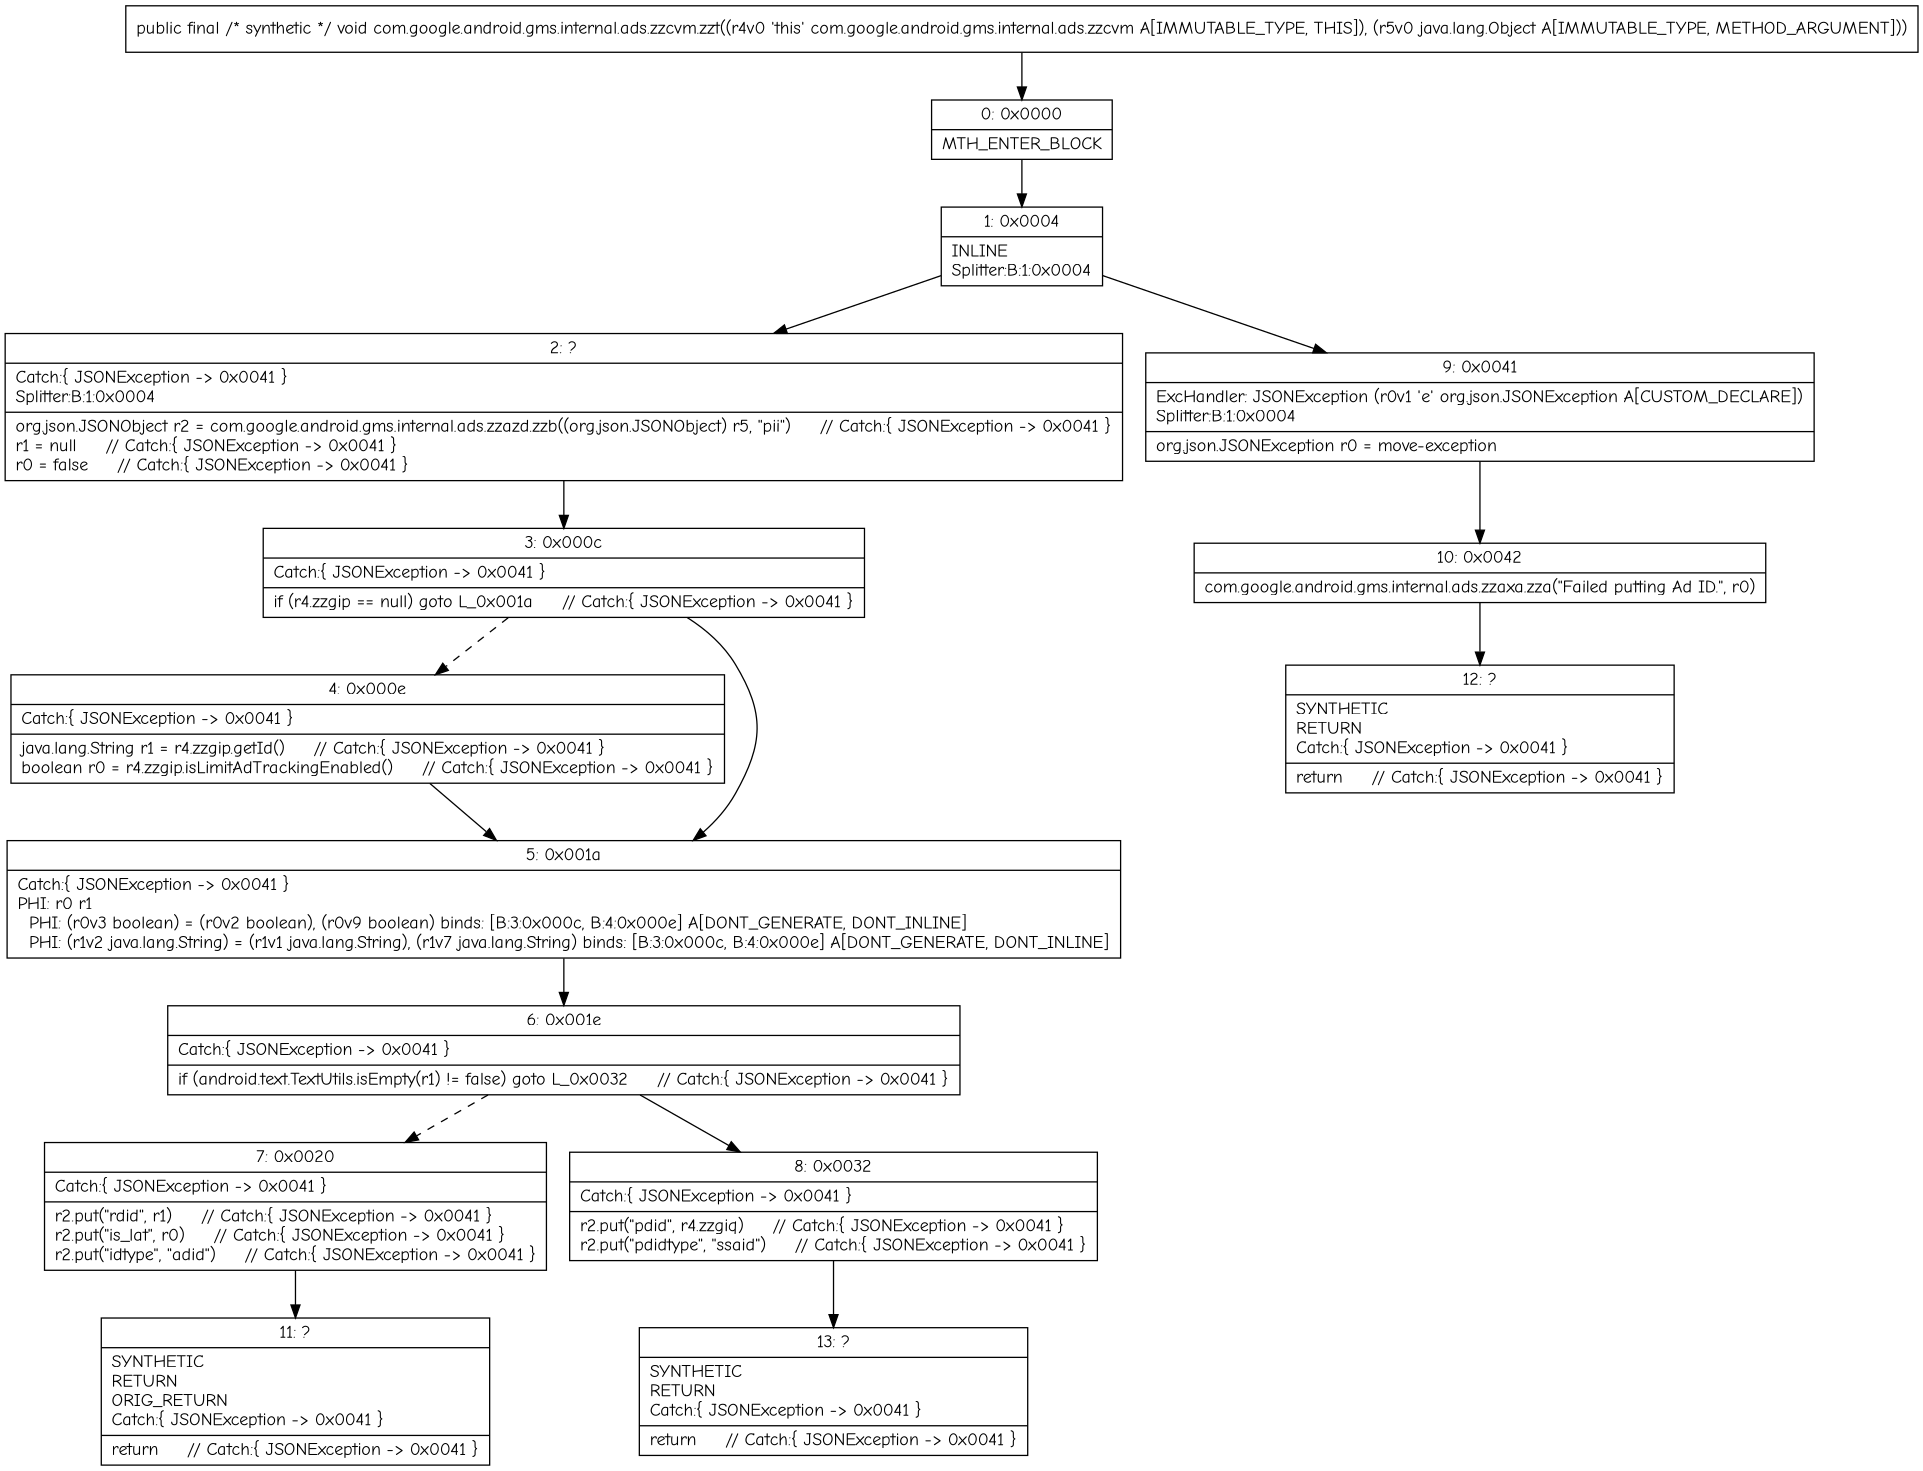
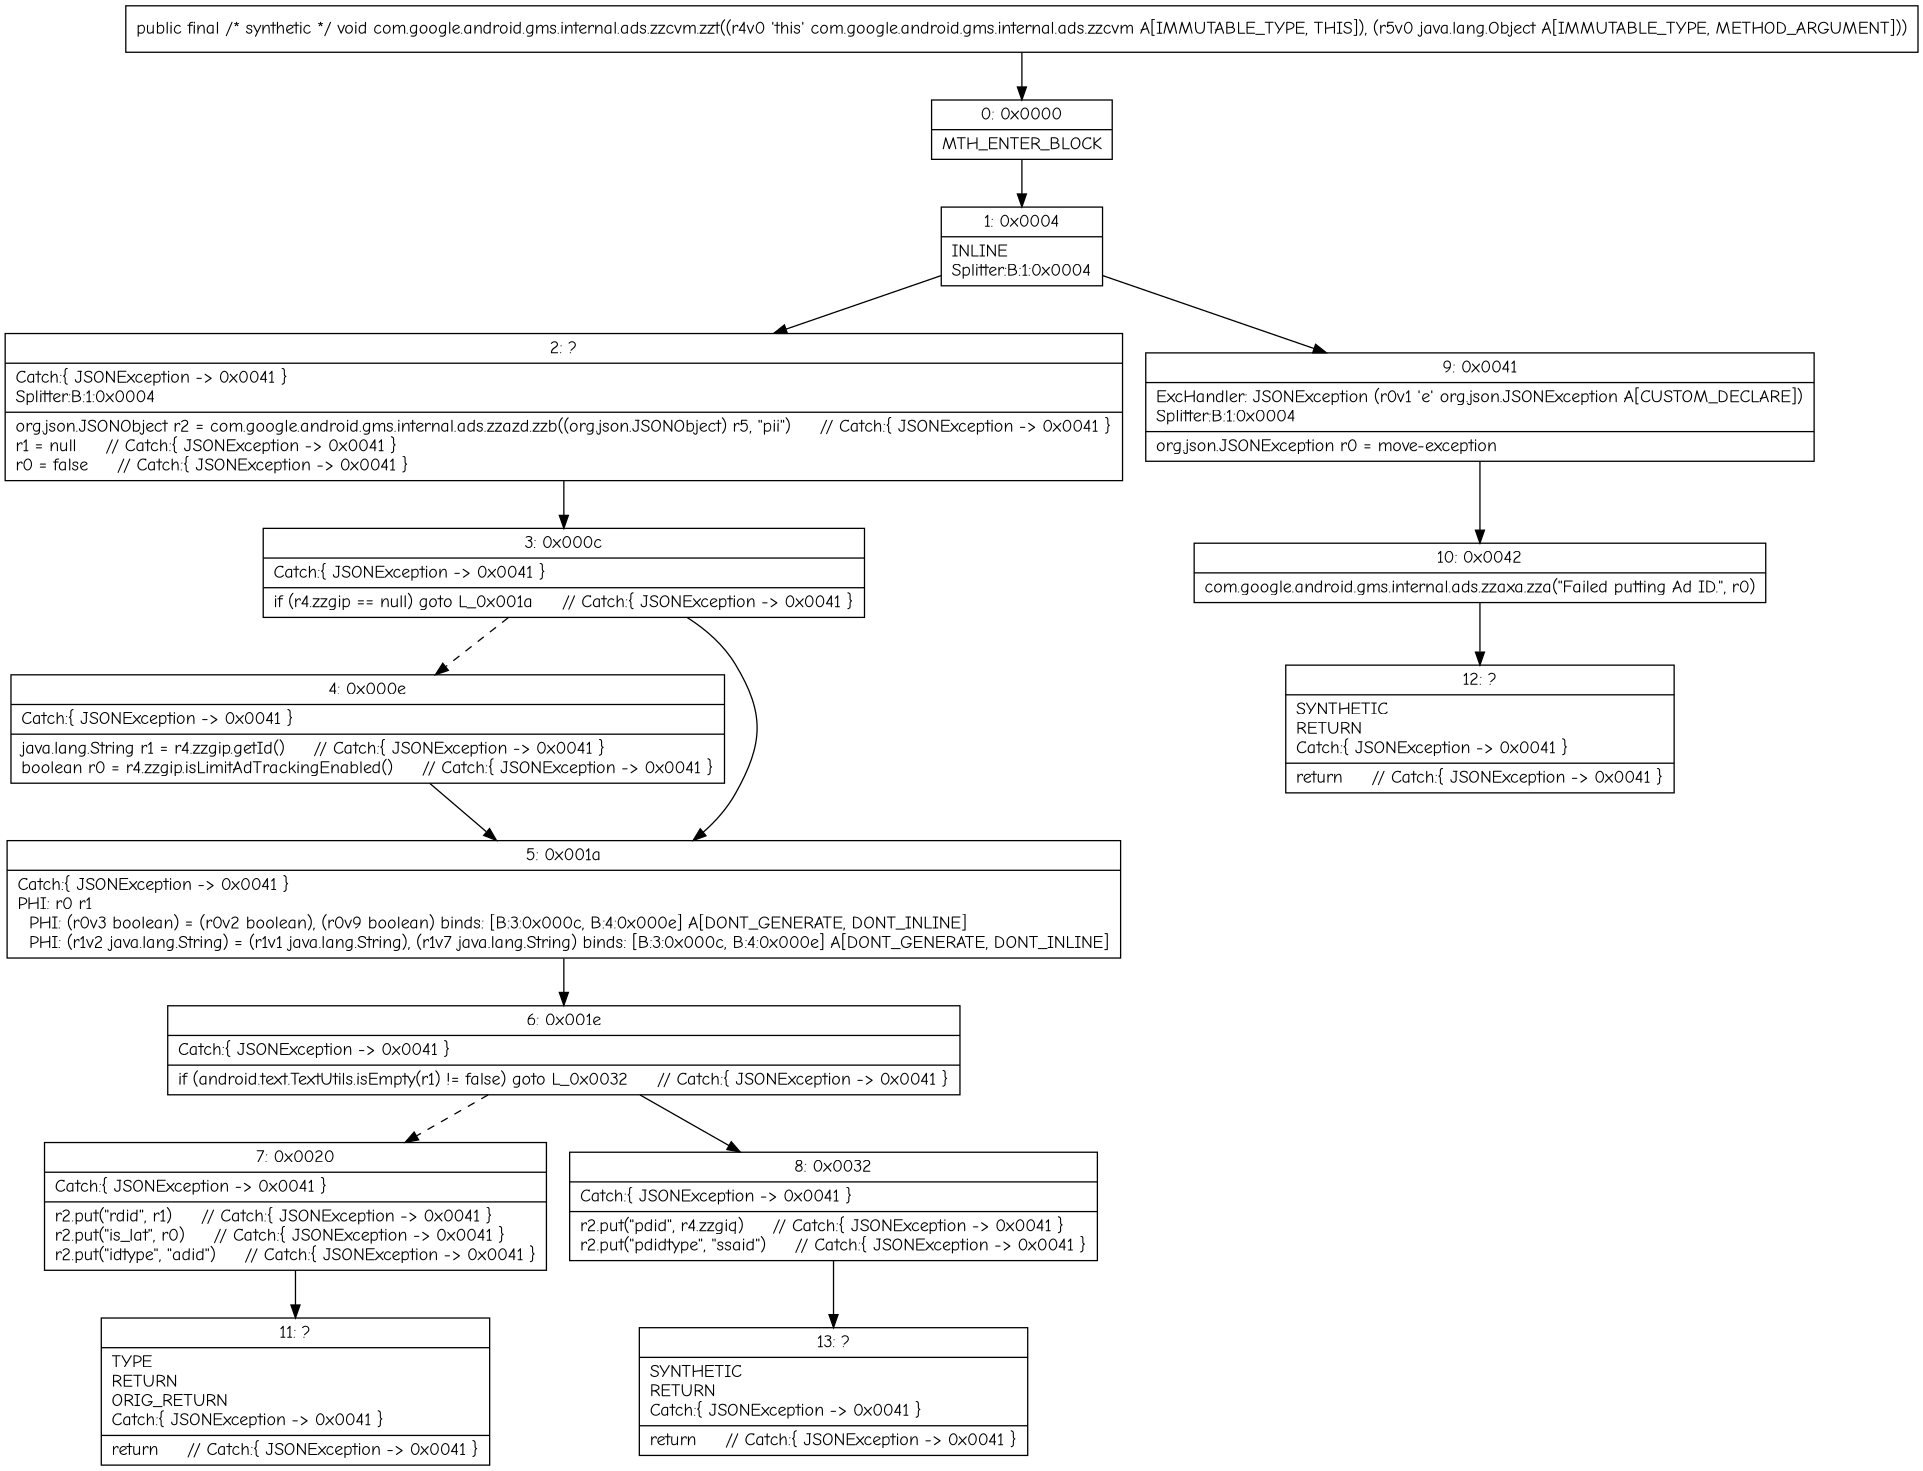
node "11: ?": text "SYNTHETIC" -> "TYPE"
